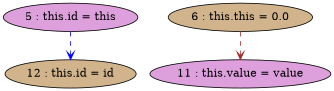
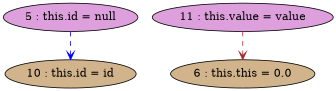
node "5 : this.id = this": label "5 : this.id = this" -> "5 : this.id = null"
edge "6 : this.this = 0.0" -> "11 : this.value = value": reversed
node "12 : this.id = id": label "12 : this.id = id" -> "10 : this.id = id"
